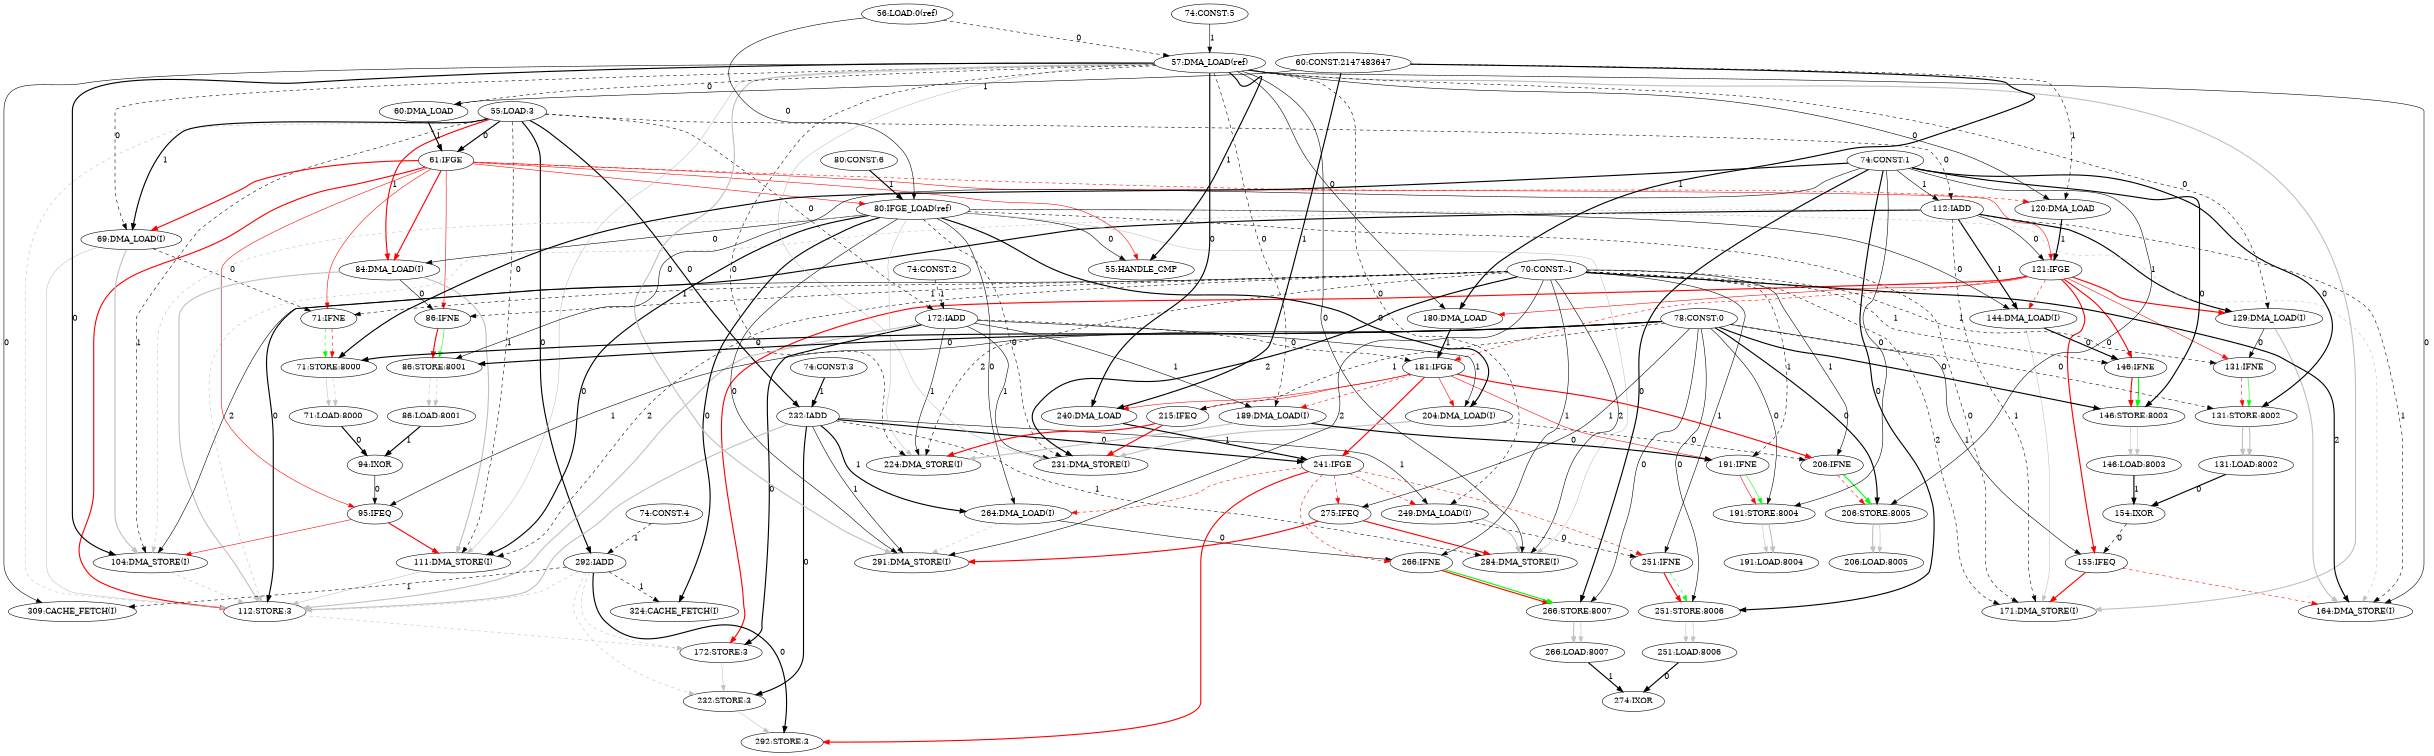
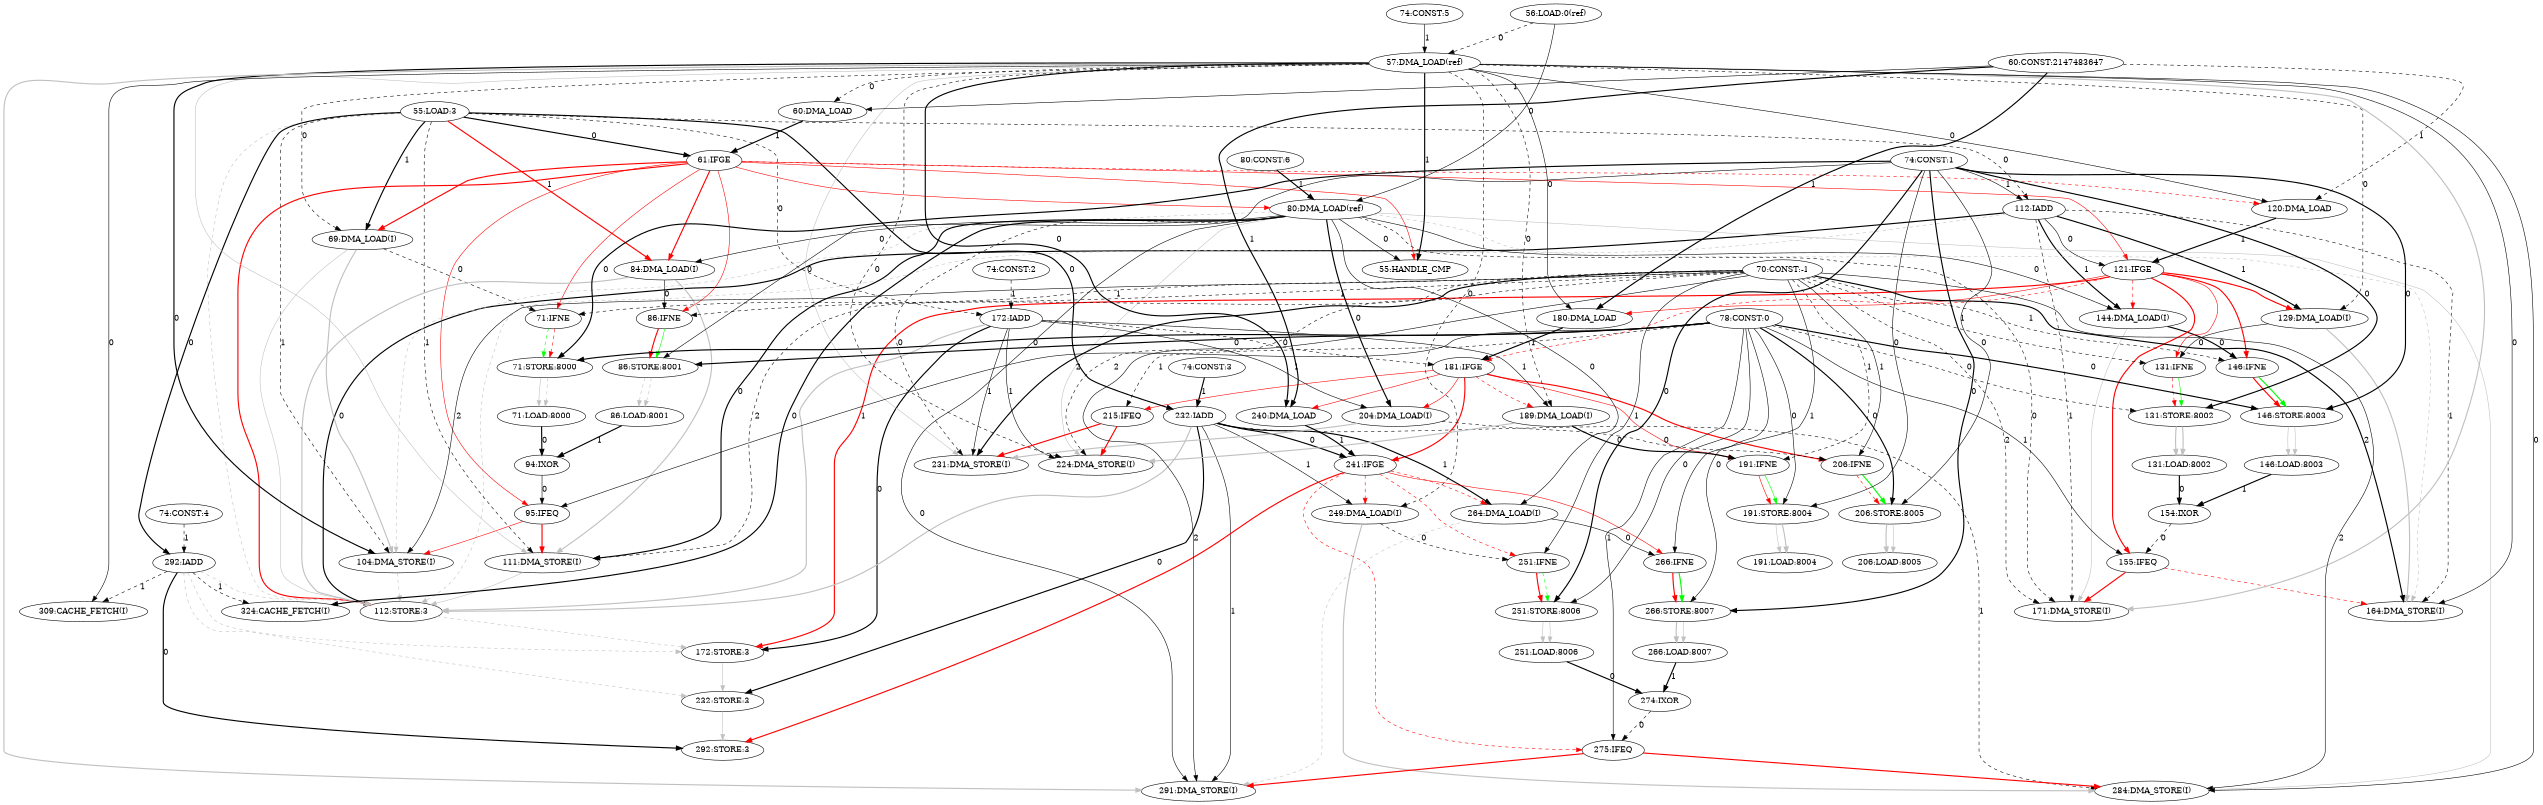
node "80:IFGE_LOAD(ref)": label "80:IFGE_LOAD(ref)" -> "80:DMA_LOAD(ref)"
edge "241:IFGE" -> "266:IFNE": style dashed -> solid
edge "274:IXOR" -> "275:IFEQ": added, label "0"
